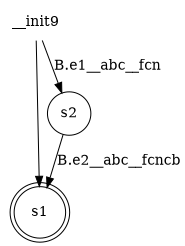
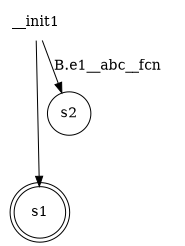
node "__init9": label "__init9" -> "__init1"
edge "s2" -> "s1": removed, label "B.e2__abc__fcncb"
